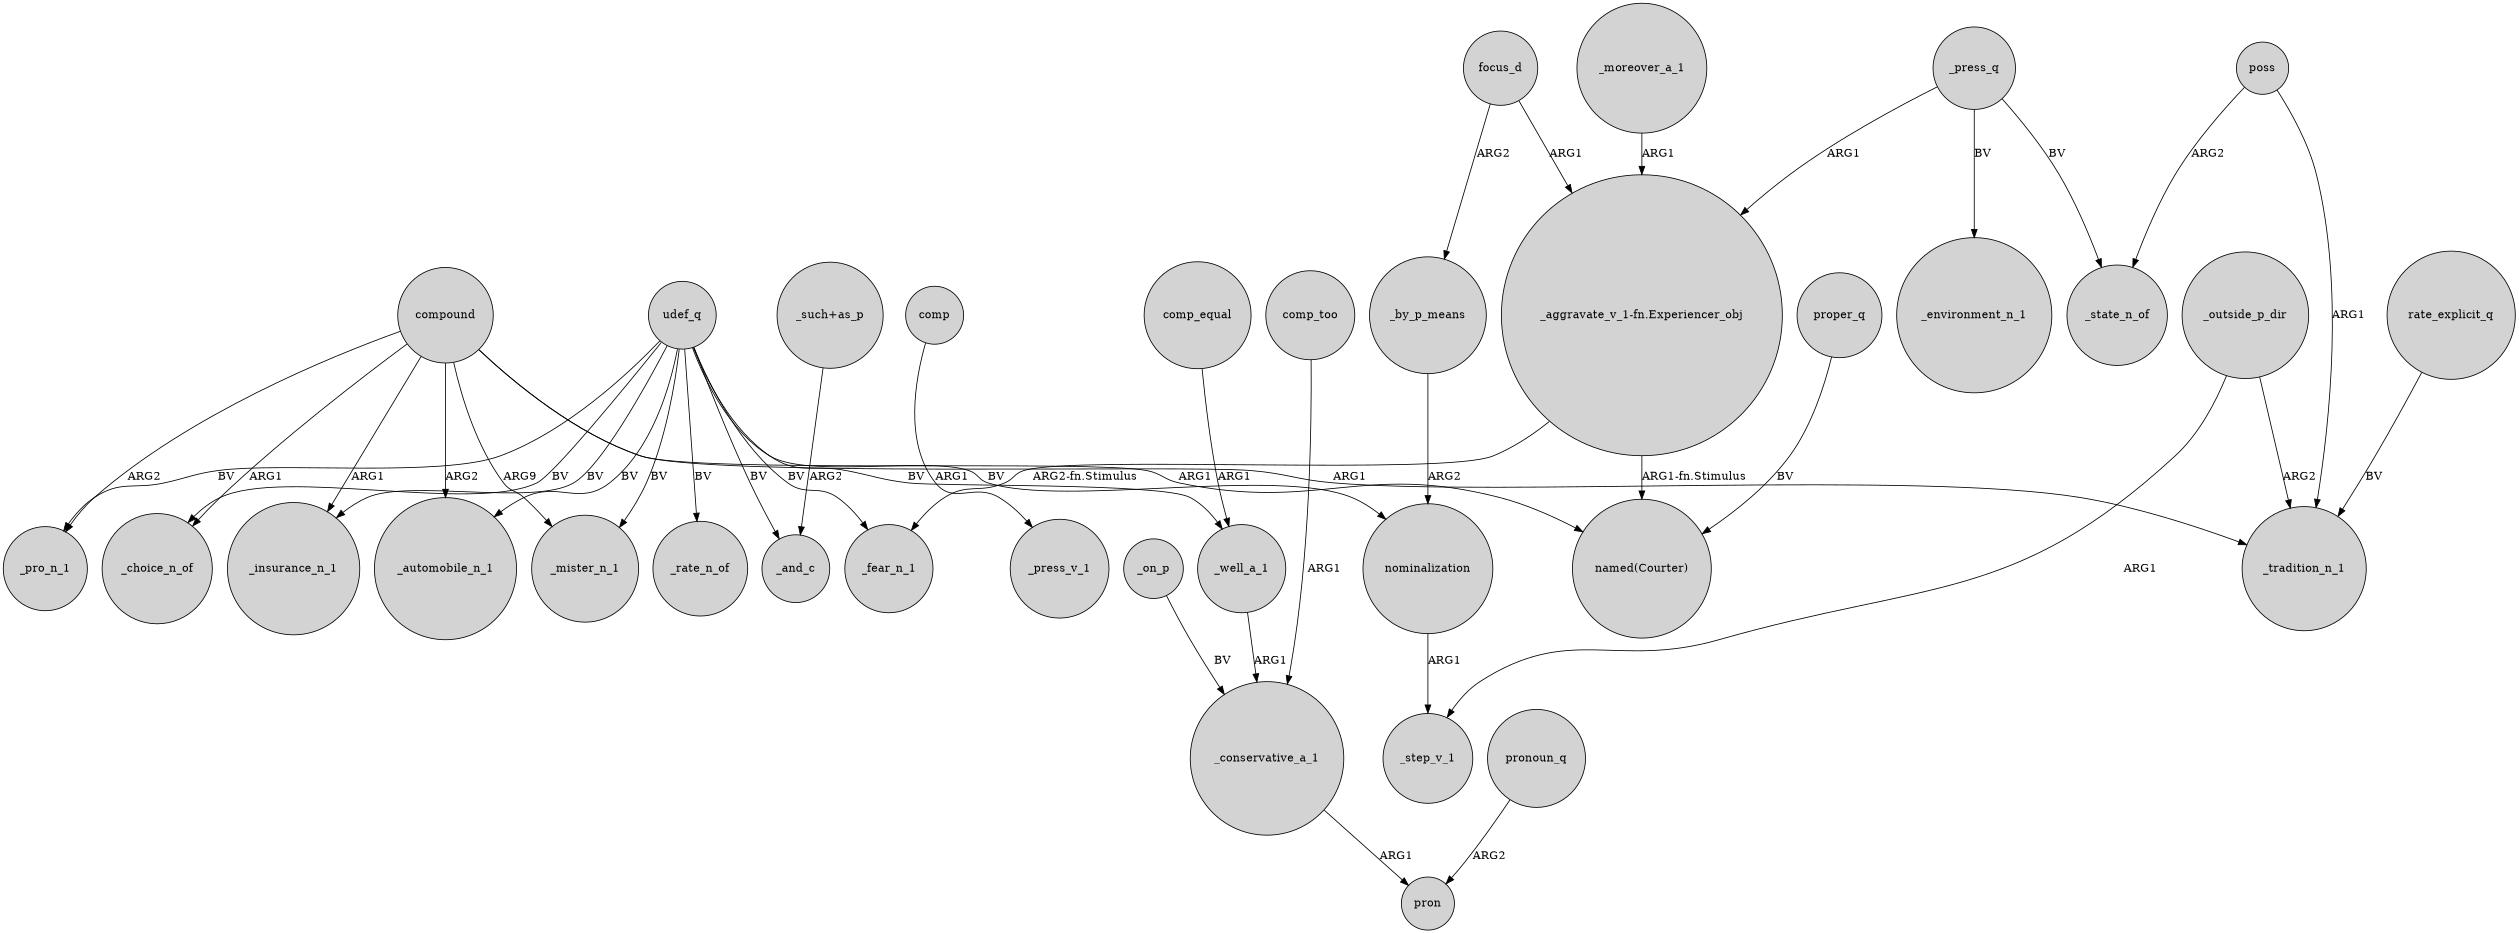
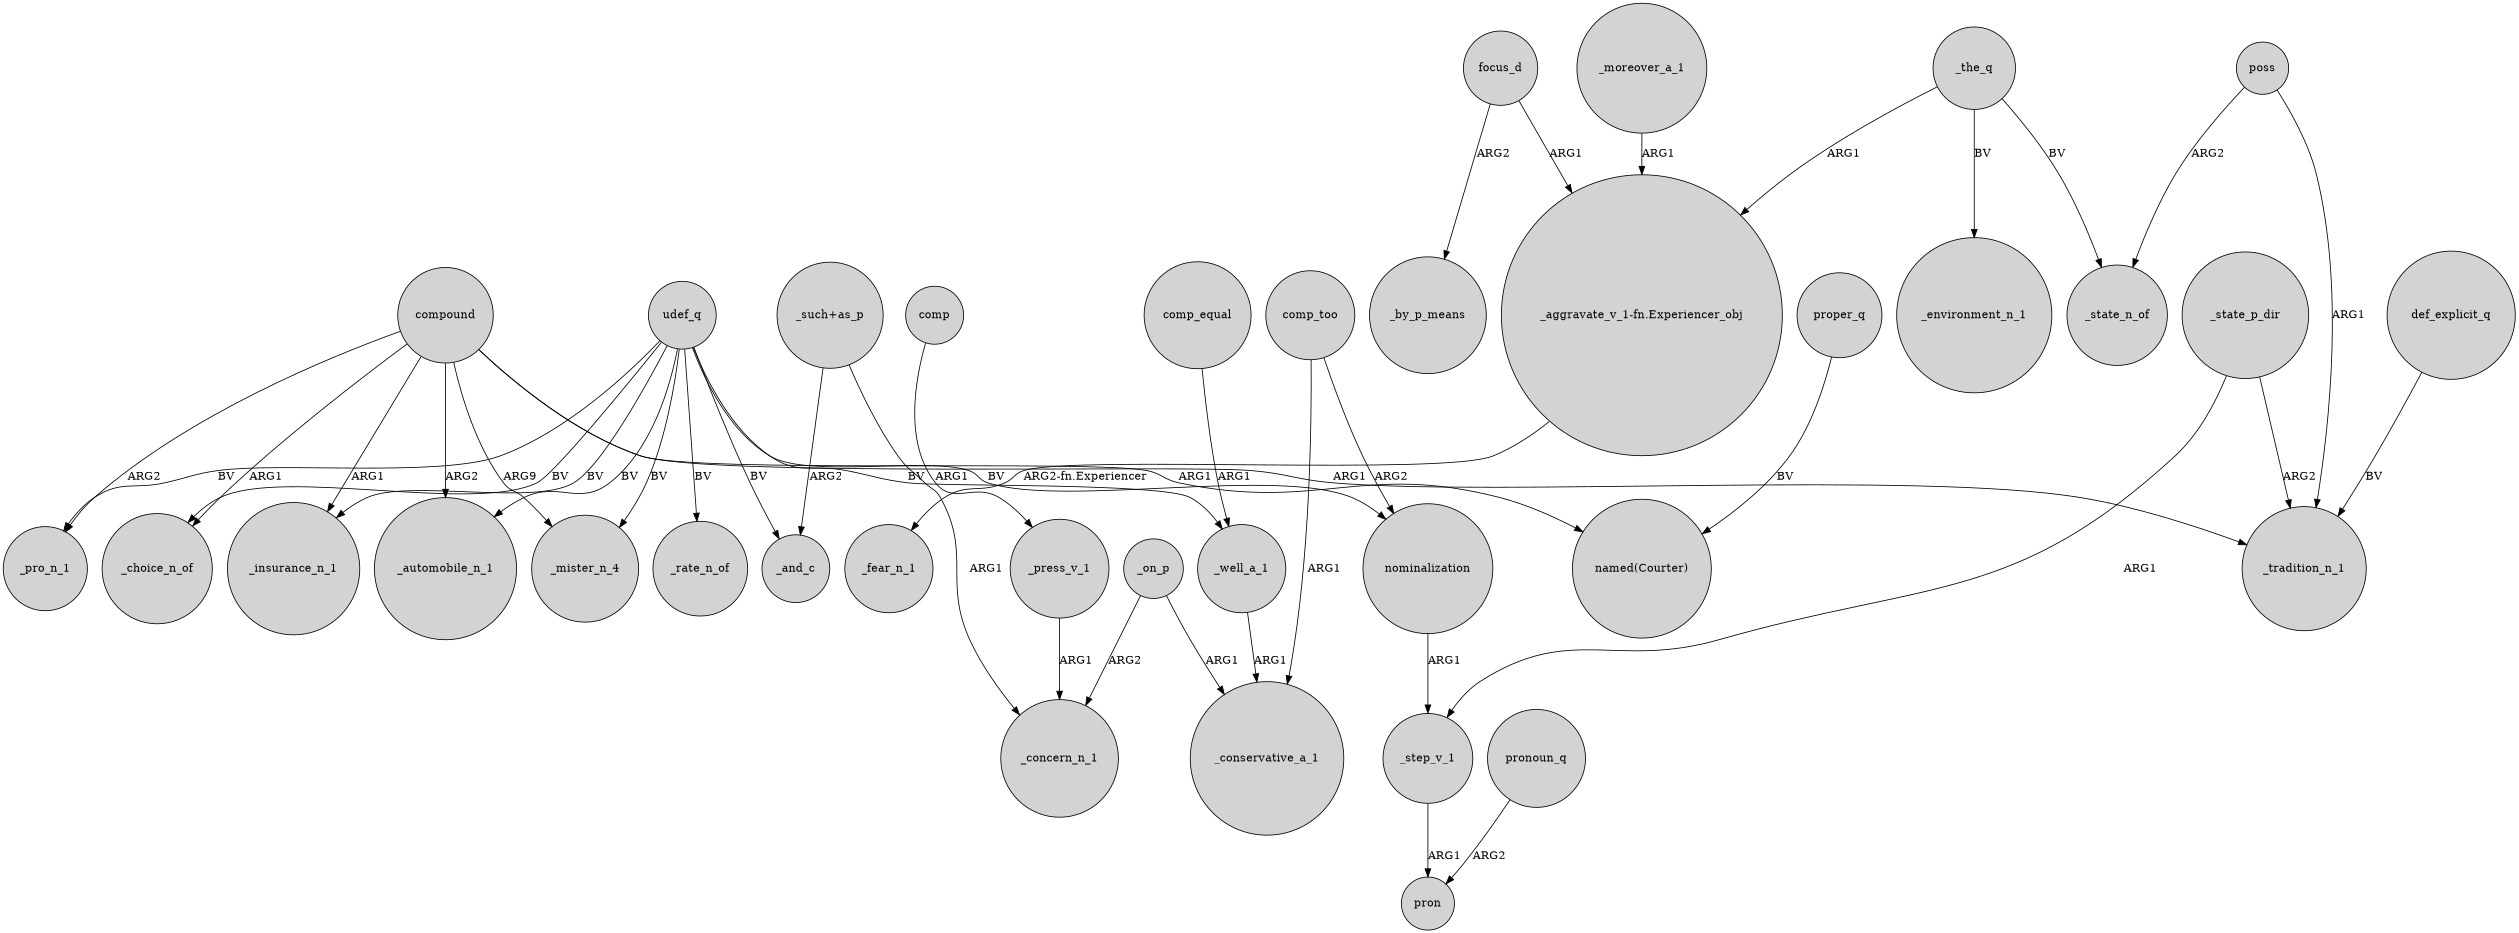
node "_press_q": label "_press_q" -> "_the_q"
node "_outside_p_dir": label "_outside_p_dir" -> "_state_p_dir"
node "rate_explicit_q": label "rate_explicit_q" -> "def_explicit_q"
edge "_by_p_means" -> "nominalization": now "comp_too" -> "nominalization"
edge "udef_q" -> "_fear_n_1": removed, label "BV"
edge "_aggravate_v_1-fn.Experiencer_obj" -> "named(Courter)": removed, label "ARG1-fn.Stimulus"
edge "_aggravate_v_1-fn.Experiencer_obj" -> "_fear_n_1": label "ARG2-fn.Stimulus" -> "ARG2-fn.Experiencer"
node "_mister_n_1": label "_mister_n_1" -> "_mister_n_4"
edge "_on_p" -> "_conservative_a_1": label "BV" -> "ARG1"
node "_concern_n_1": added
edge "_conservative_a_1" -> "pron": now "_step_v_1" -> "pron"
